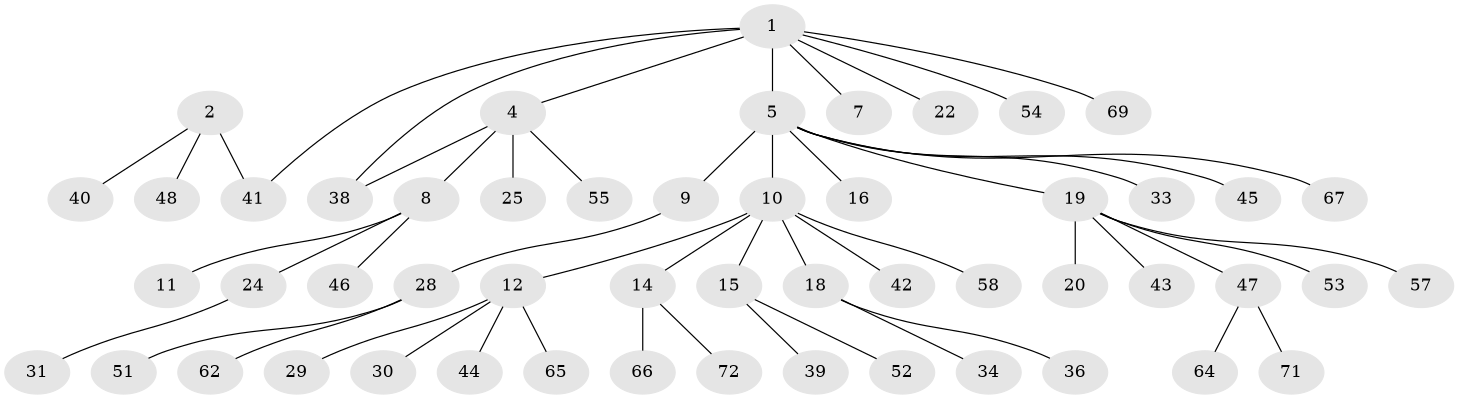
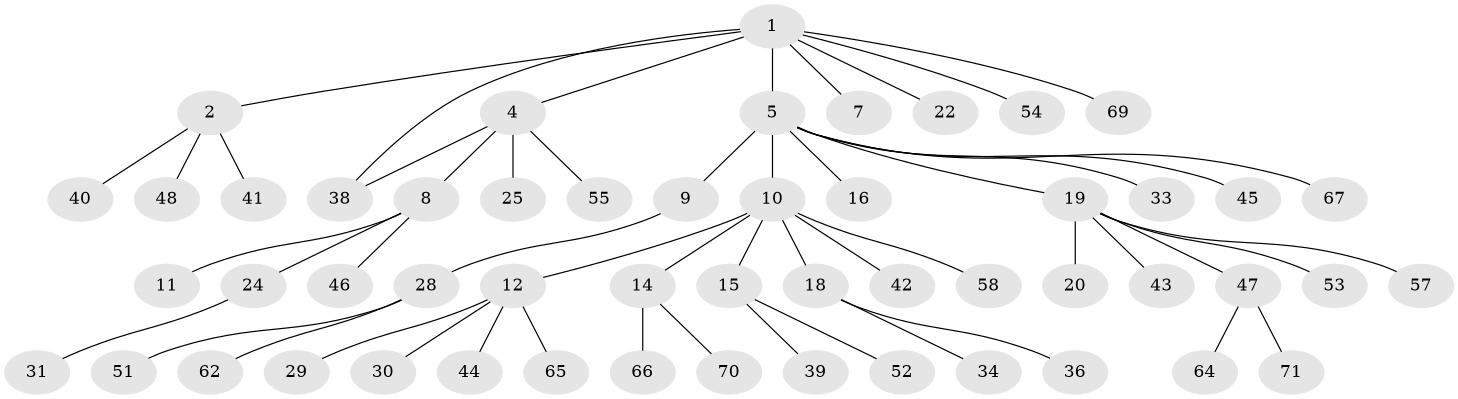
edge "1" -- "41": now "1" -- "2"
node "72": label "72" -> "70"
